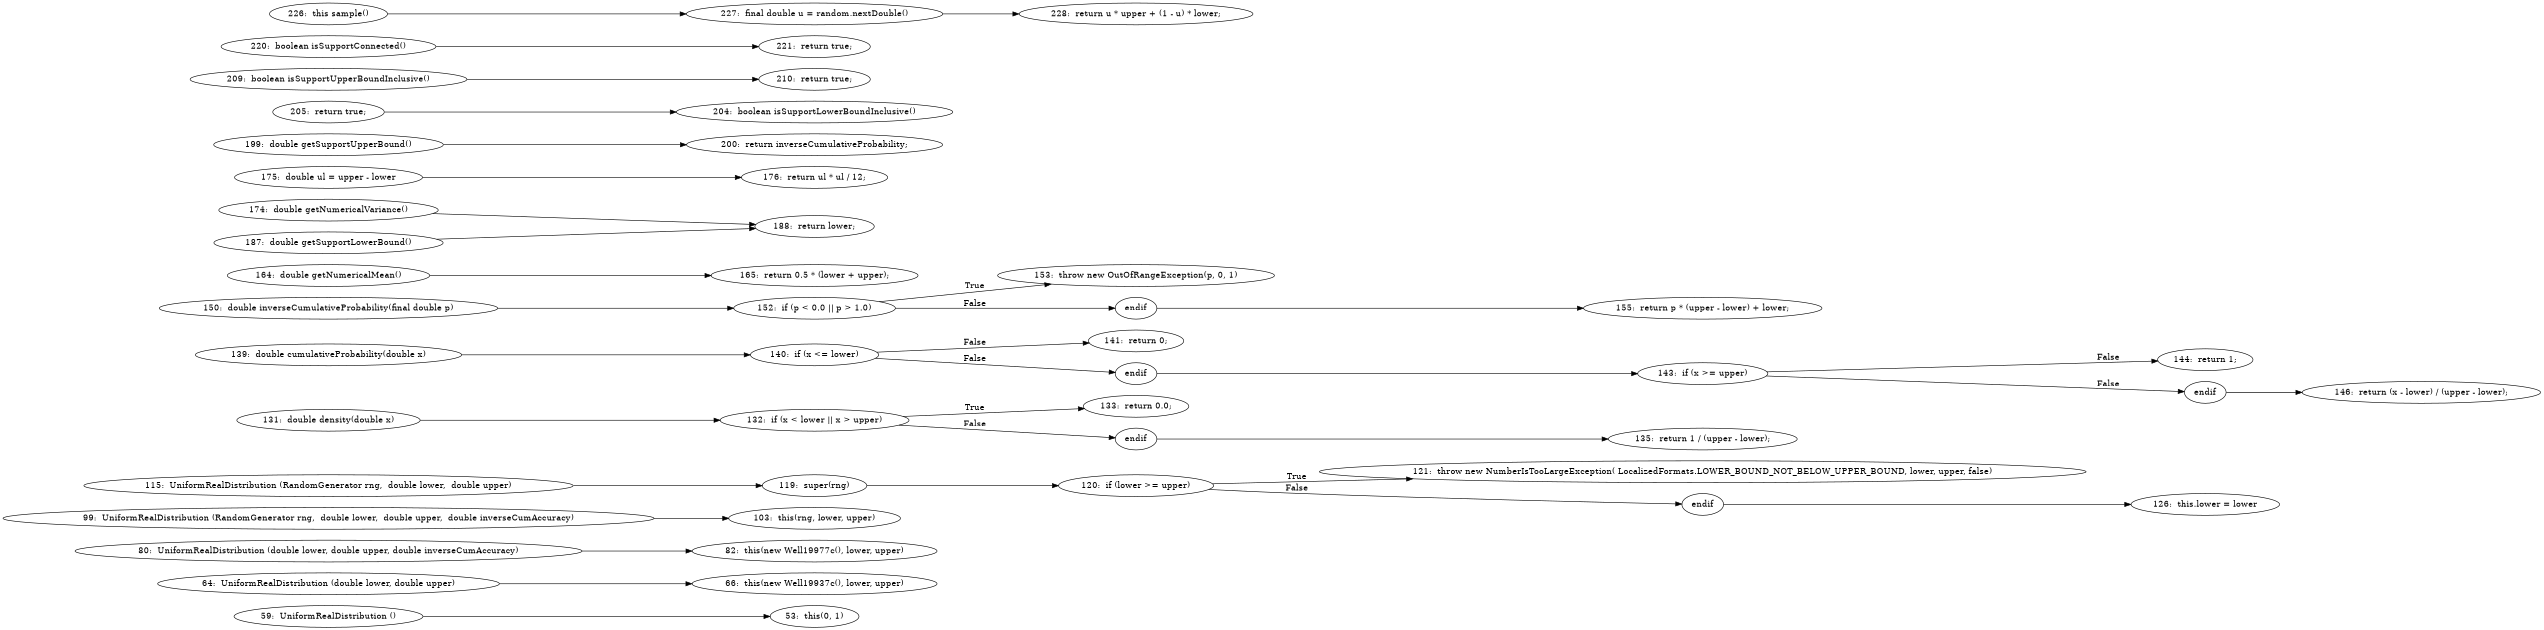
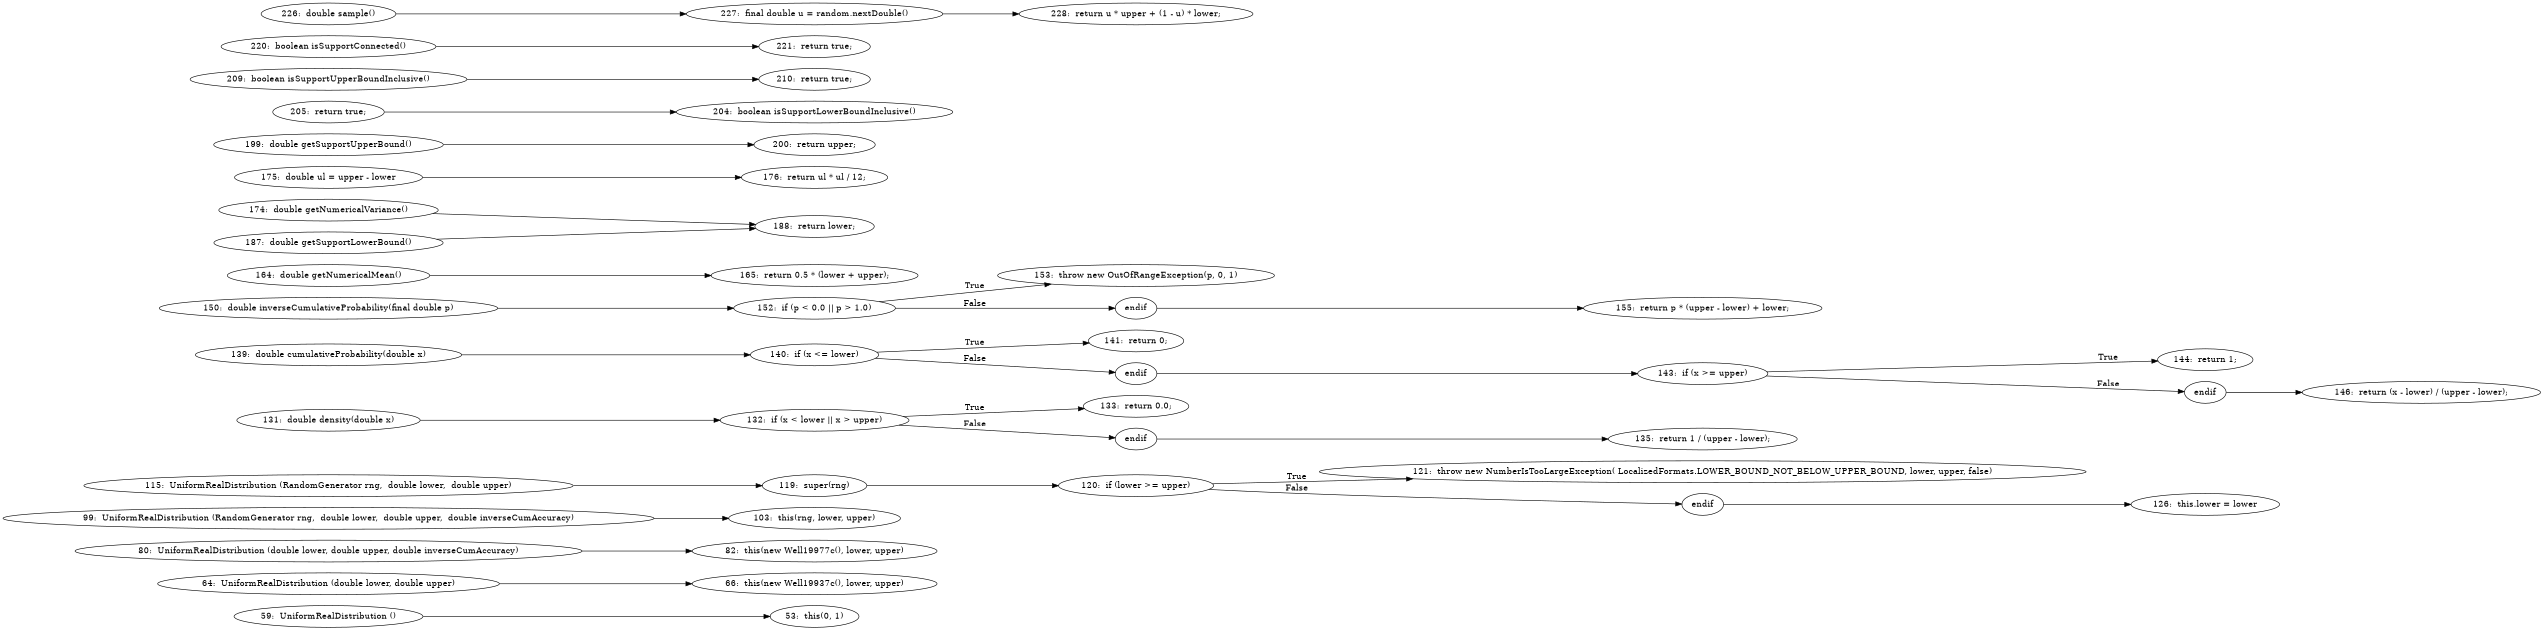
node "226:  this sample()": label "226:  this sample()" -> "226:  double sample()"
node "200:  return inverseCumulativeProbability;": label "200:  return inverseCumulativeProbability;" -> "200:  return upper;"
edge "140:  if (x <= lower)" -> "141:  return 0;": label "False" -> "True"
edge "143:  if (x >= upper)" -> "144:  return 1;": label "False" -> "True"
